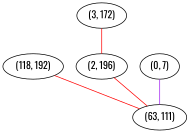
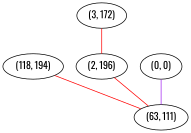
node "(118, 192)": label "(118, 192)" -> "(118, 194)"
node "(0, 7)": label "(0, 7)" -> "(0, 0)"
